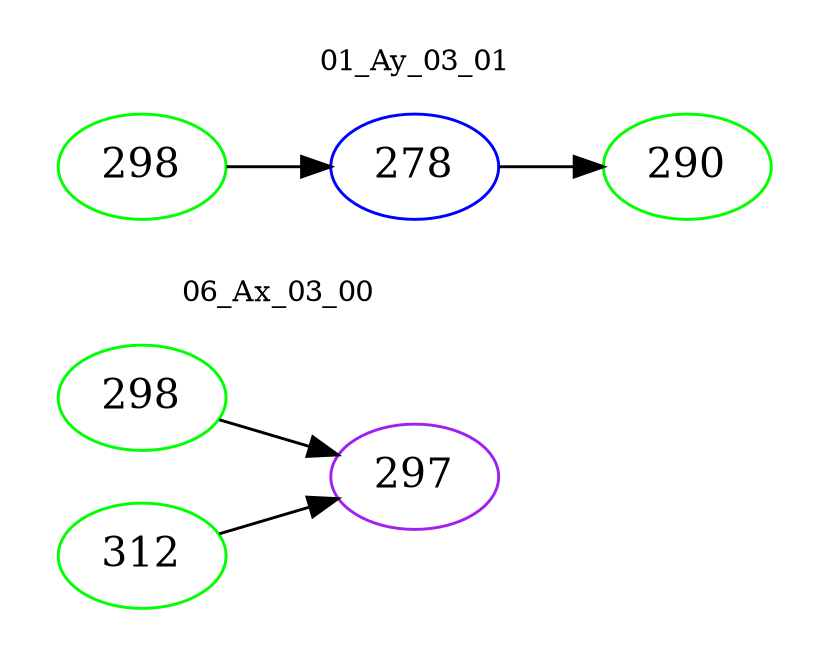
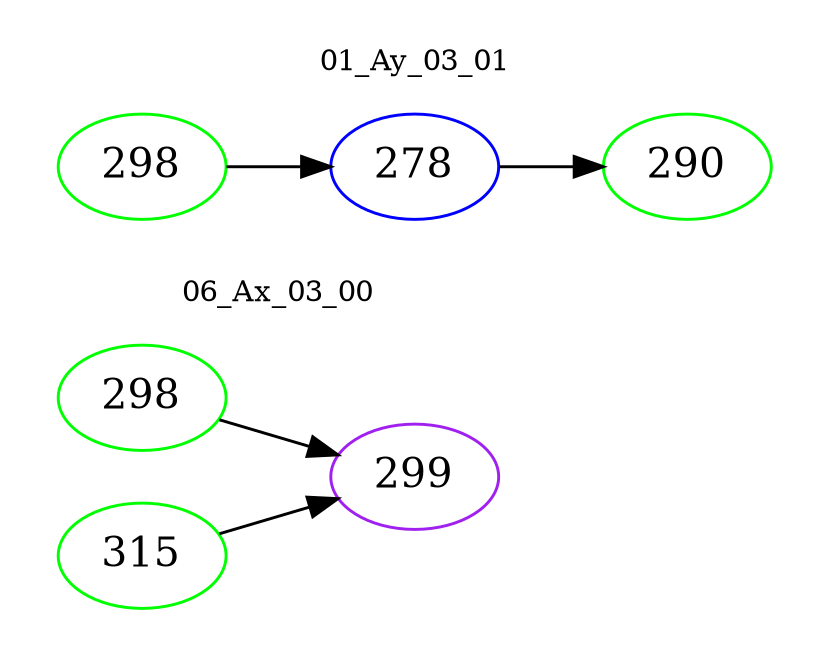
node "297": label "297" -> "299"
node "312": label "312" -> "315"
